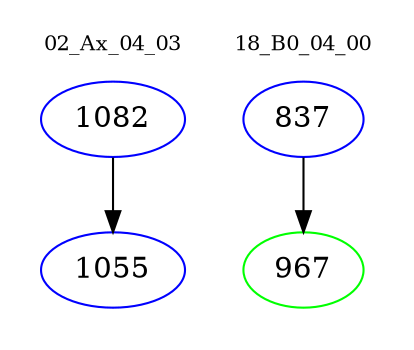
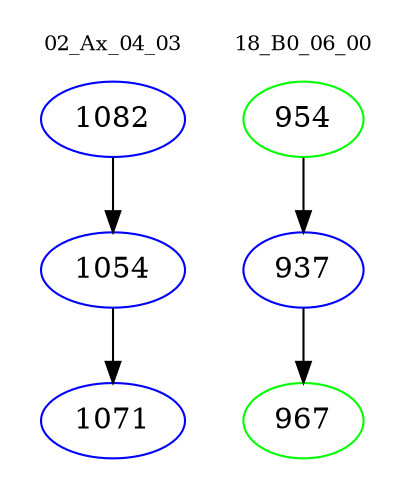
cluster "18_B0_04_00": label "18_B0_04_00" -> "18_B0_06_00"
node "837": label "837" -> "937"
node "954": added
node "1055": label "1055" -> "1054"
node "1071": added
